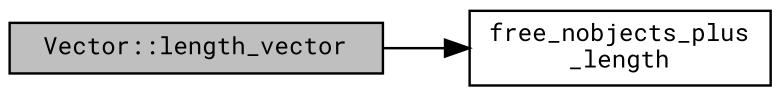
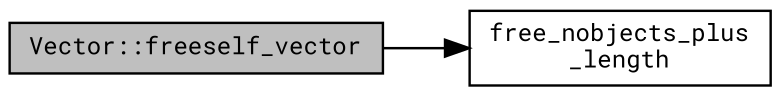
node "Vector::length_vector": label "Vector::length_vector" -> "Vector::freeself_vector"
